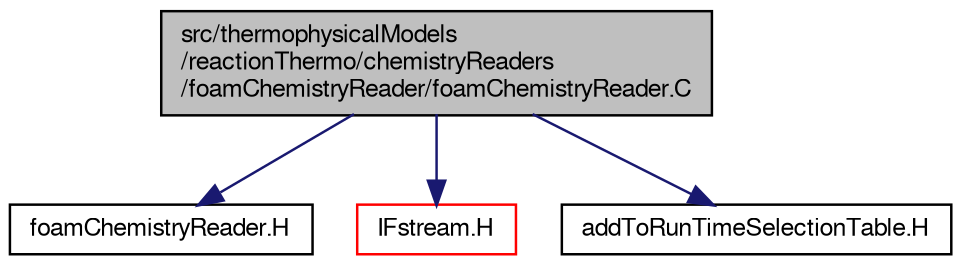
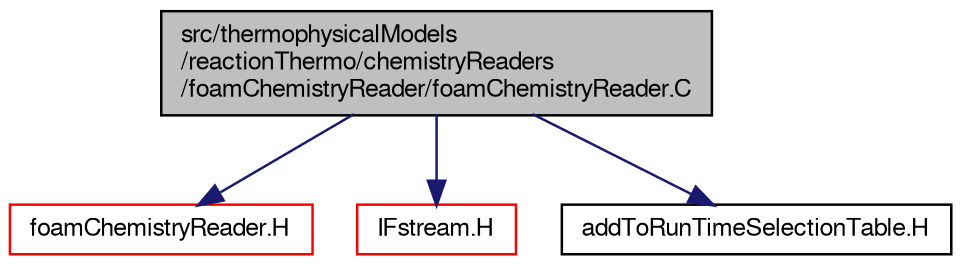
node "foamChemistryReader.H": color black -> red
